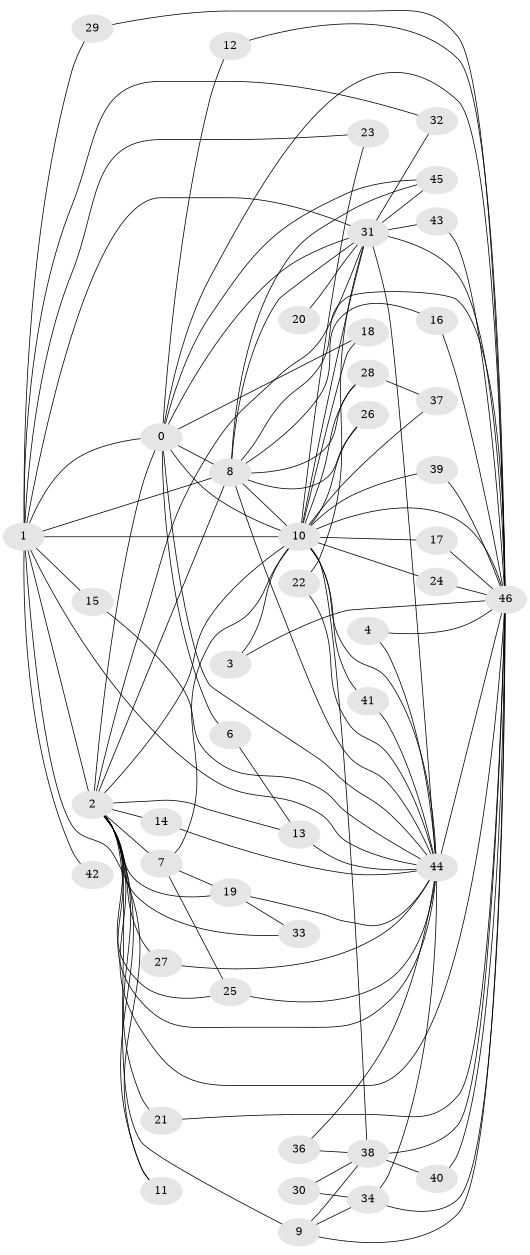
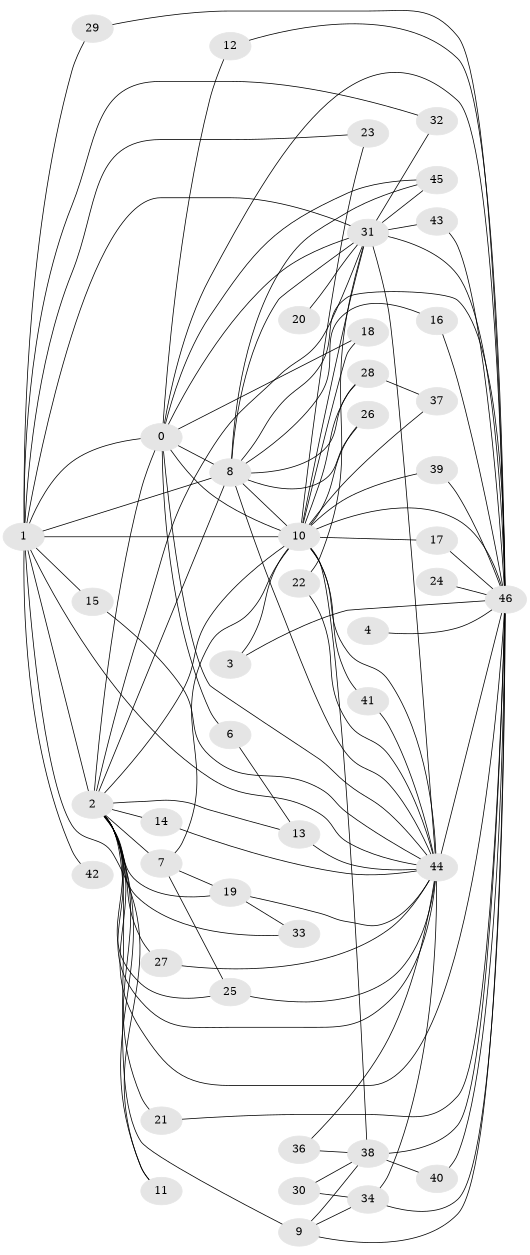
edge "10" -- "24": removed
edge "4" -- "44": removed
